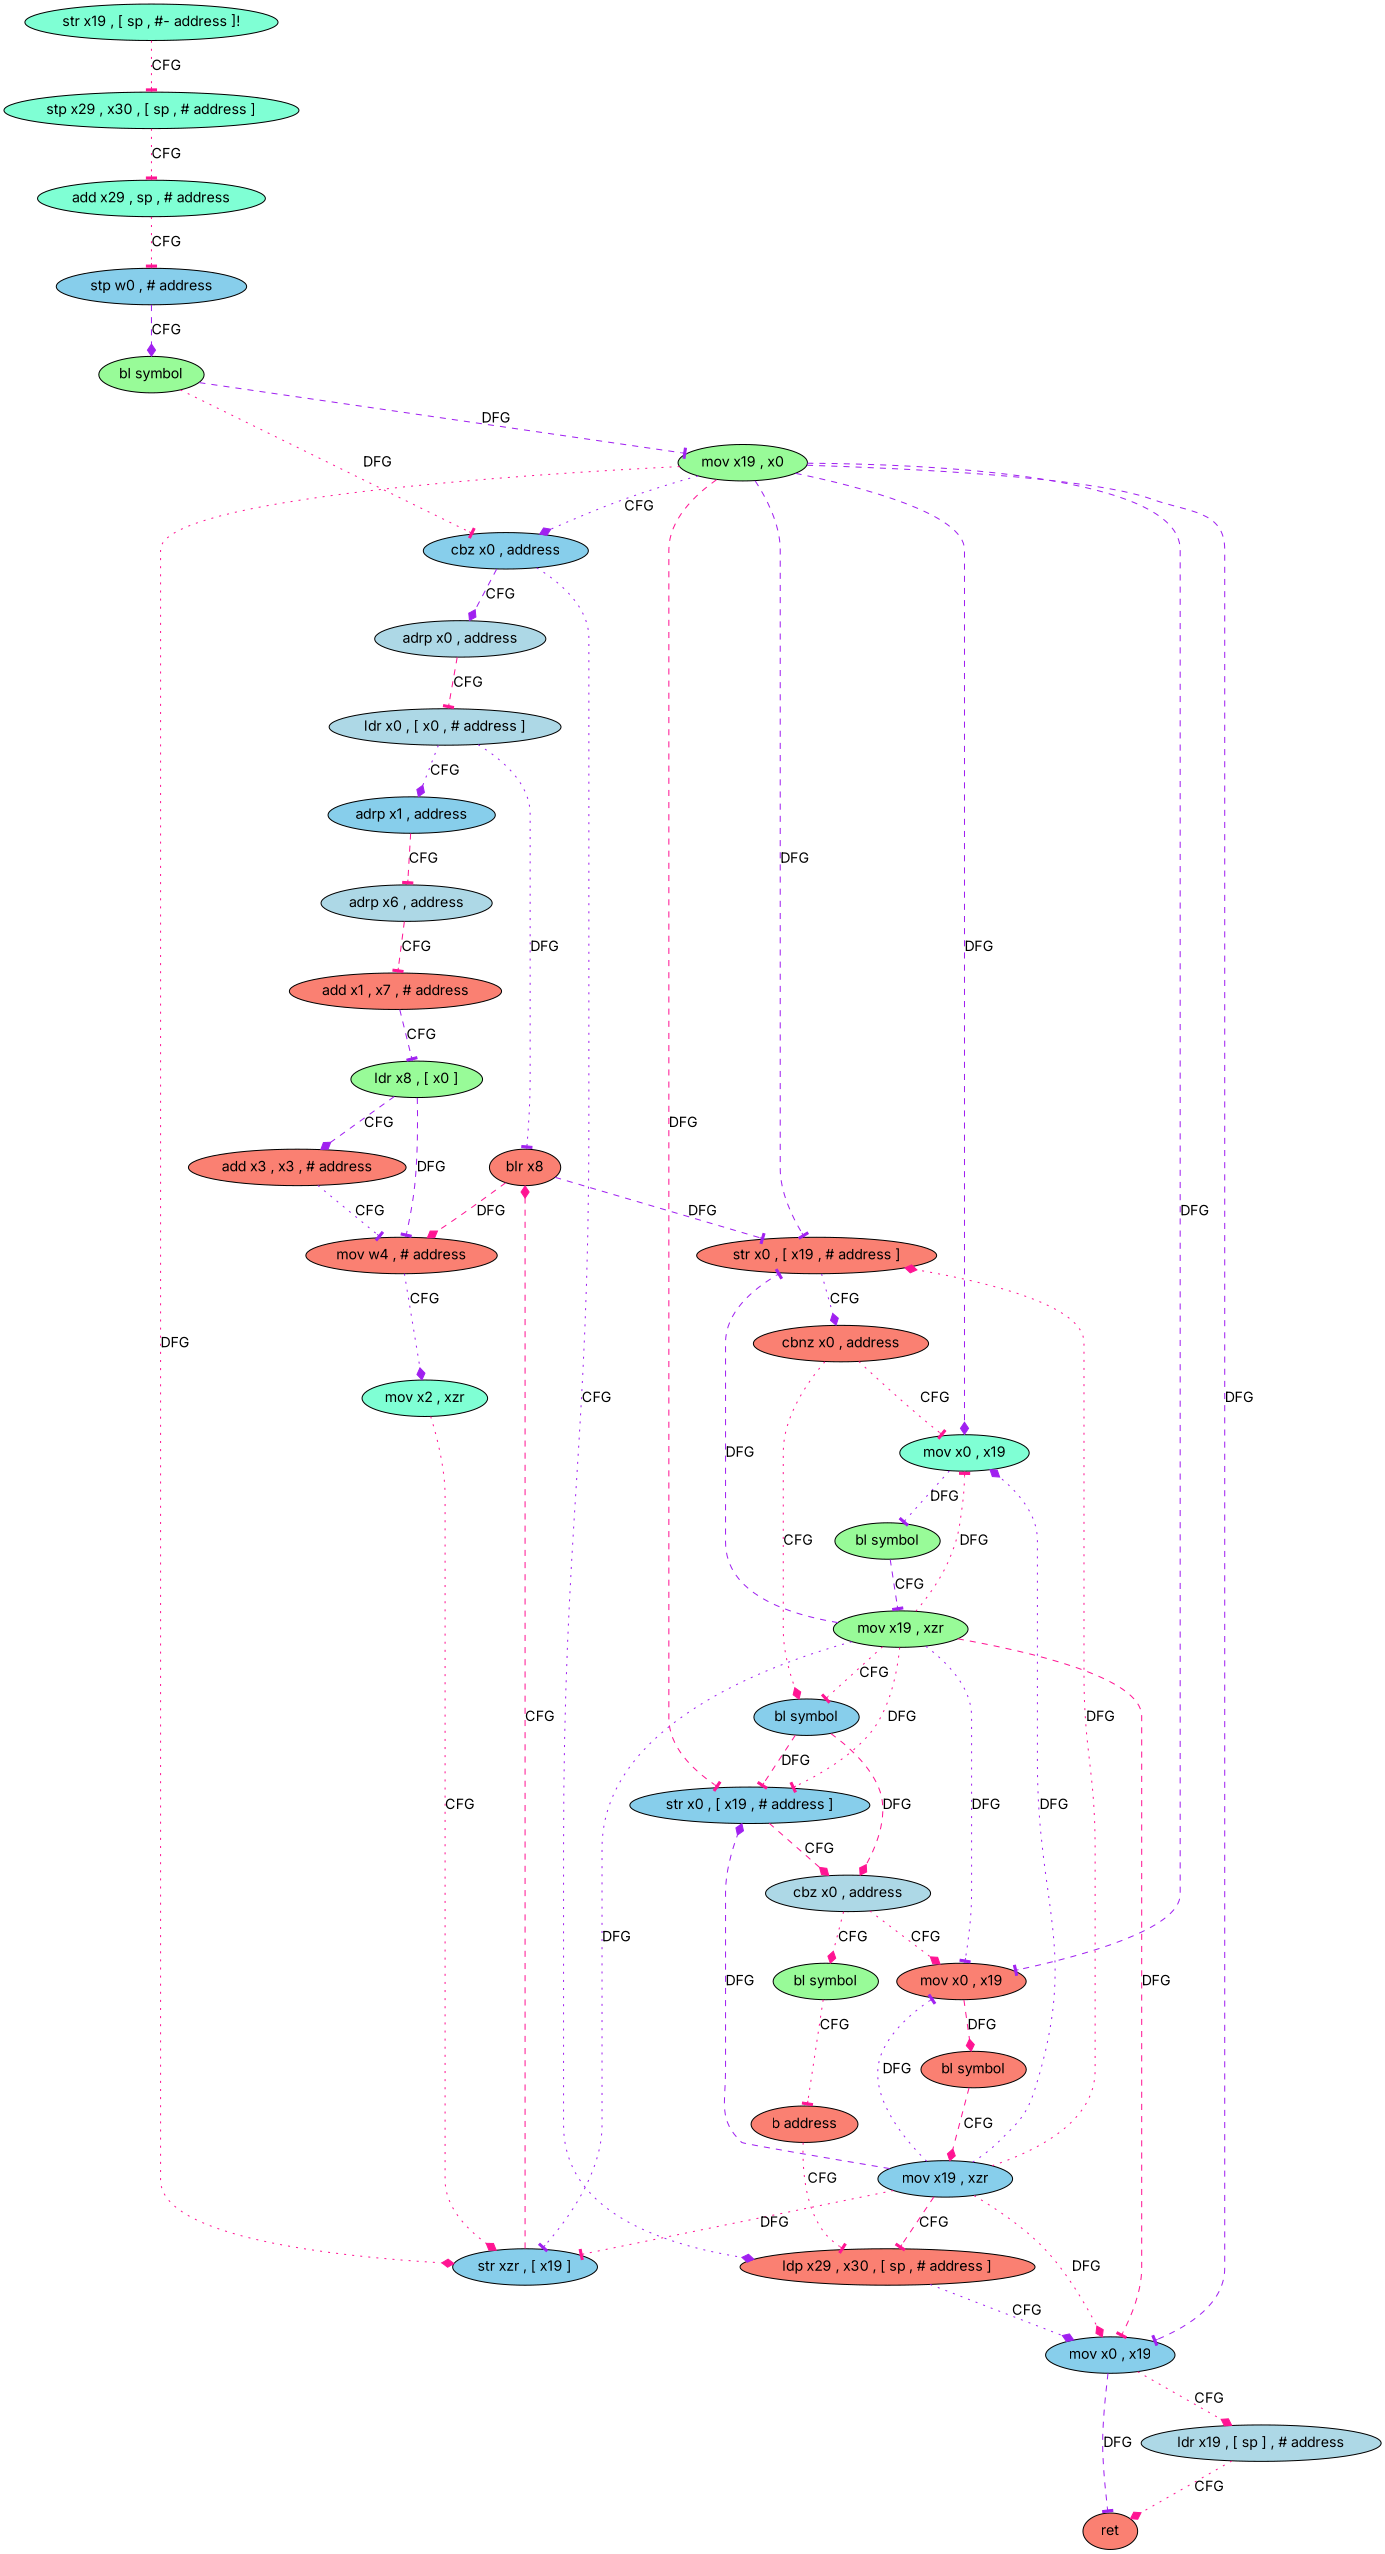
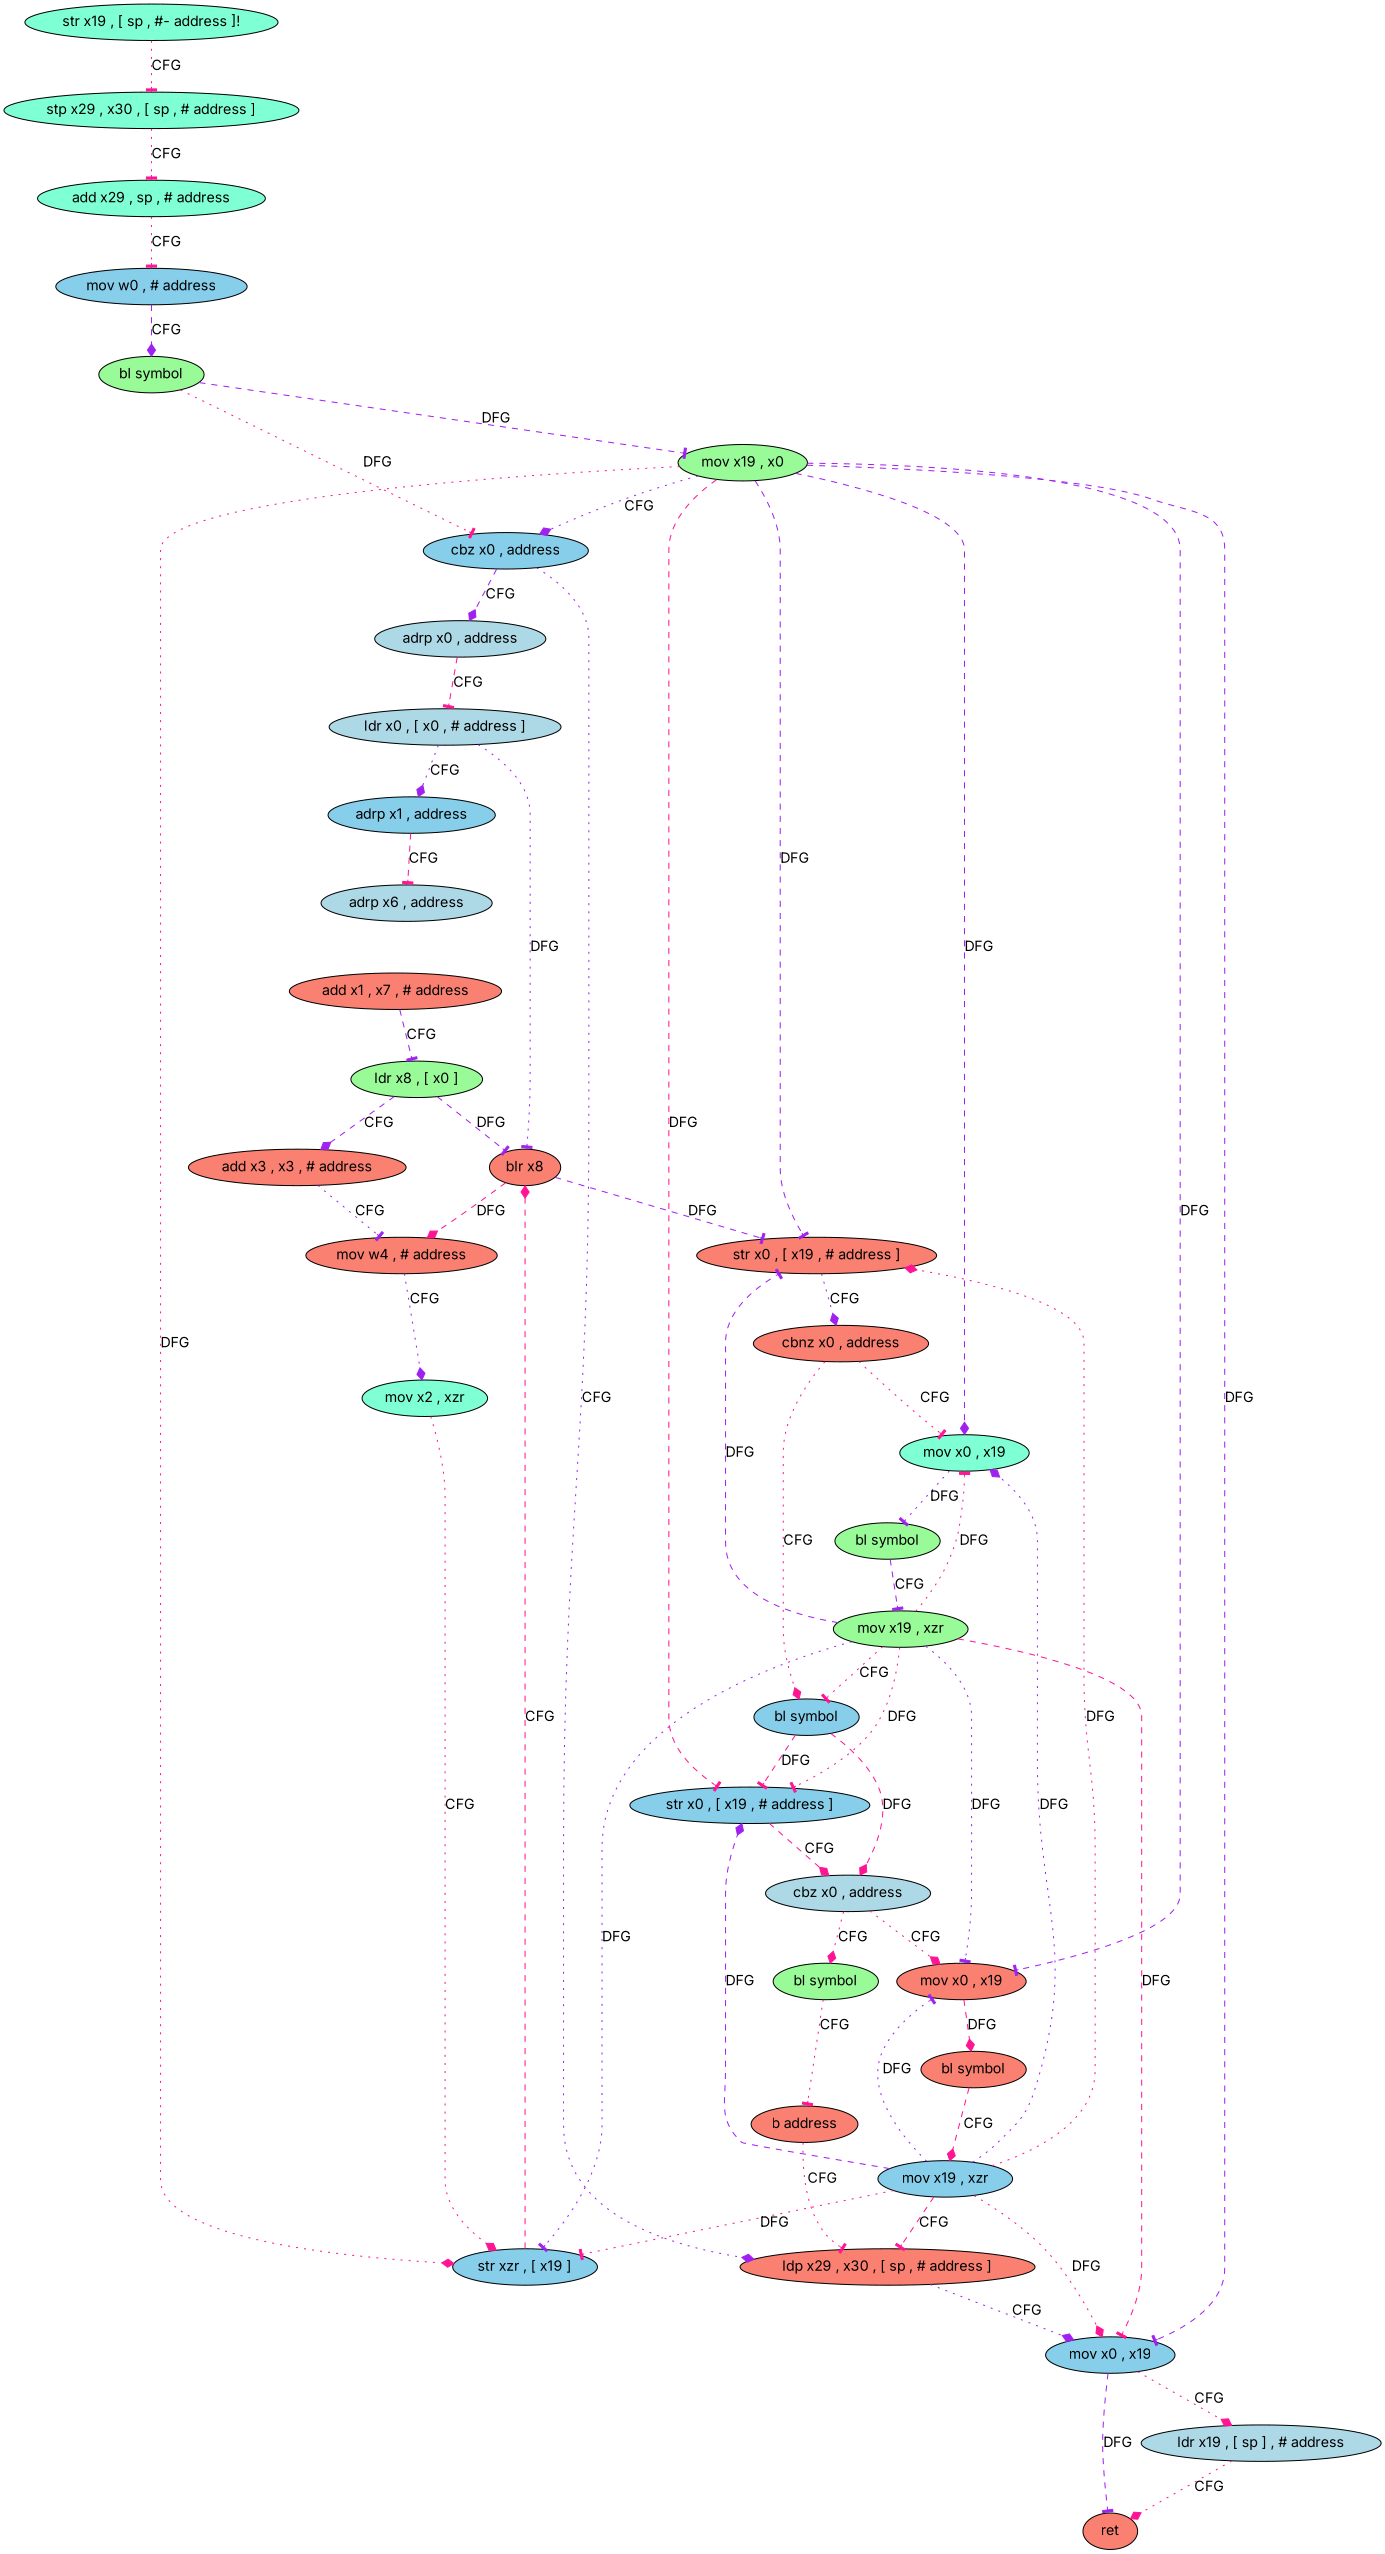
node "stp w0 , # address": label "stp w0 , # address" -> "mov w0 , # address"
edge "adrp x6 , address" -> "add x1 , x7 , # address": removed, label "CFG"
edge "ldr x8 , [ x0 ]" -> "mov w4 , # address": now "ldr x8 , [ x0 ]" -> "blr x8"
